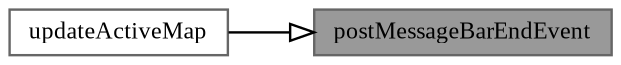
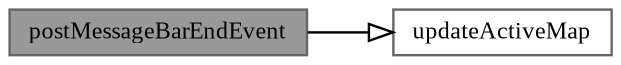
edge "updateActiveMap" -> "postMessageBarEndEvent": reversed
